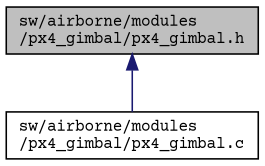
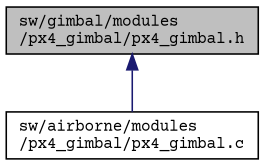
node "sw/airborne/modules /px4_gimbal/px4_gimbal.h": label "sw/airborne/modules /px4_gimbal/px4_gimbal.h" -> "sw/gimbal/modules /px4_gimbal/px4_gimbal.h"
